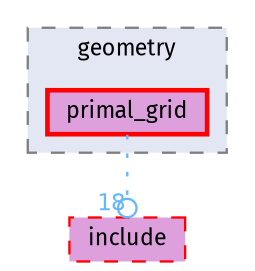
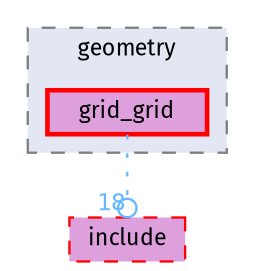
node "primal_grid": label "primal_grid" -> "grid_grid"
